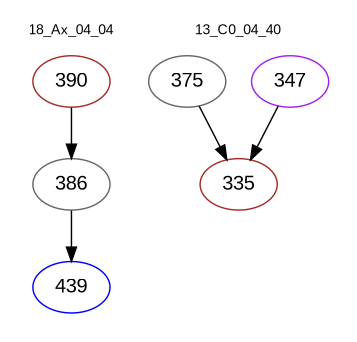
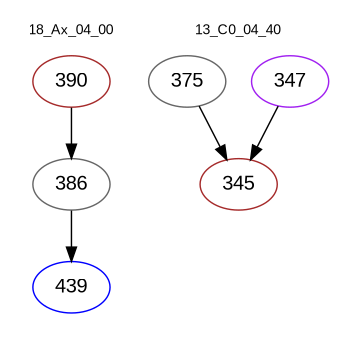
cluster "18_Ax_04_04": label "18_Ax_04_04" -> "18_Ax_04_00"
node "335": label "335" -> "345"
